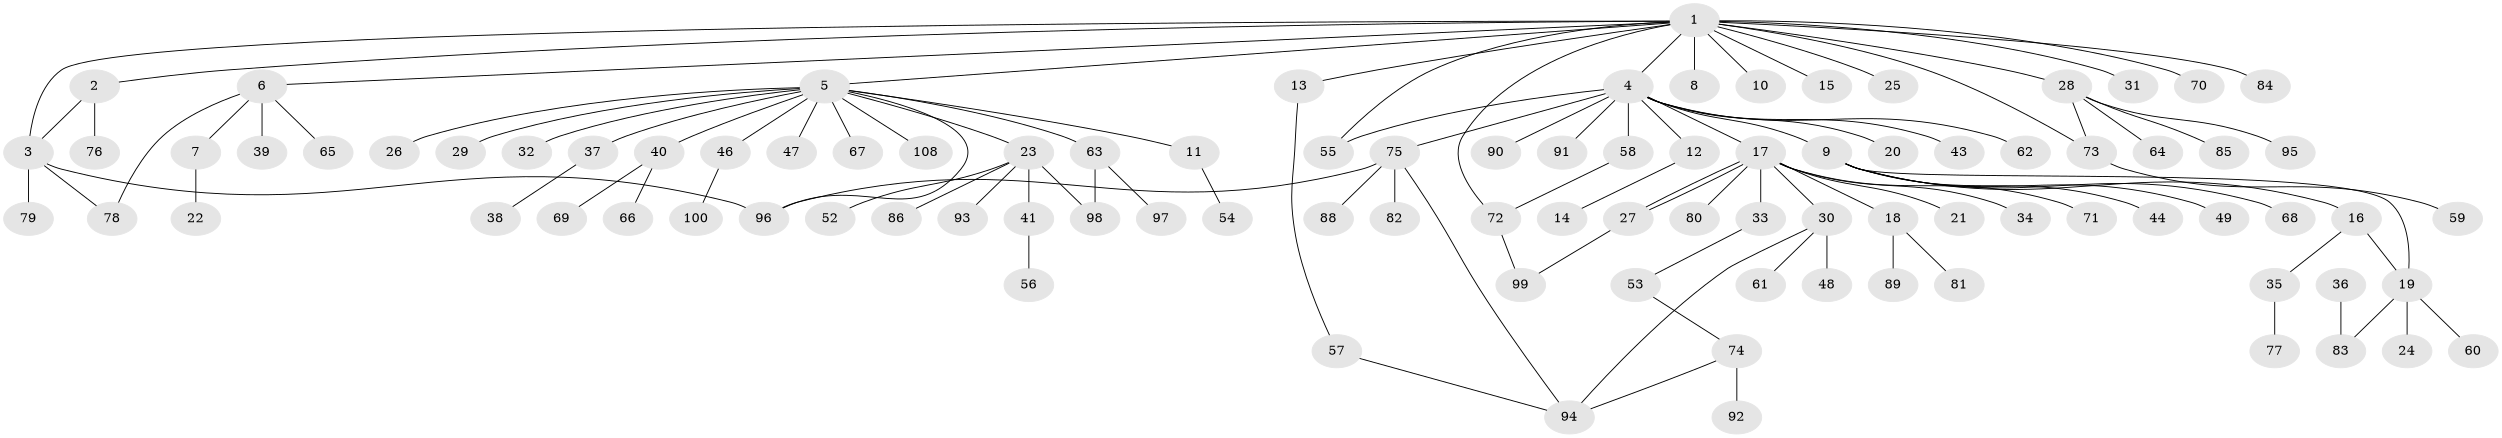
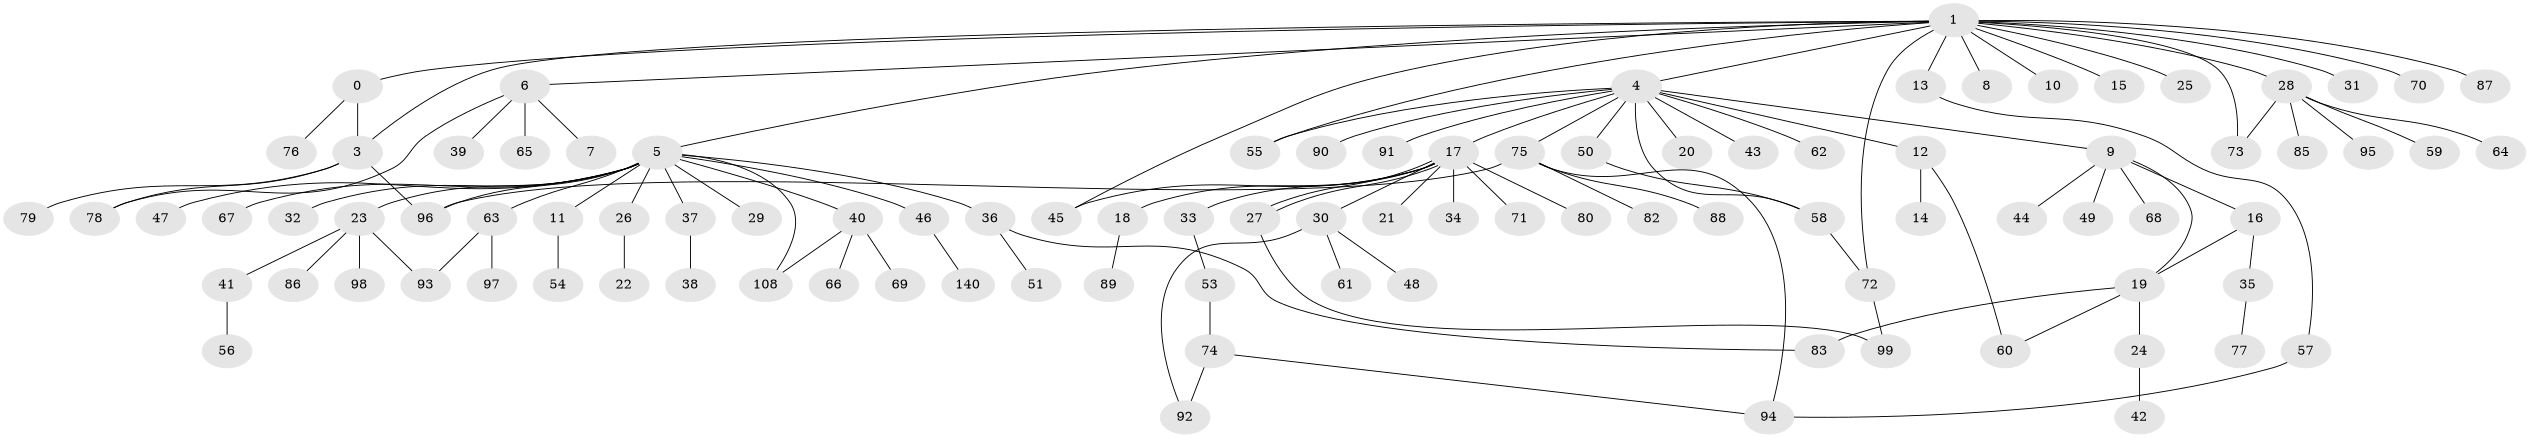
node "2": label "2" -> "0"
node "84": label "84" -> "87"
node "50": added
edge "5" -- "36": added
edge "63" -- "98": now "63" -- "93"
edge "7" -- "22": now "26" -- "22"
edge "73" -- "59": now "28" -- "59"
node "100": label "100" -> "140"
node "52": removed
node "45": added
edge "12" -- "60": added
edge "40" -- "108": added
node "51": added
node "81": removed
edge "30" -- "94": now "30" -- "92"
node "42": added
